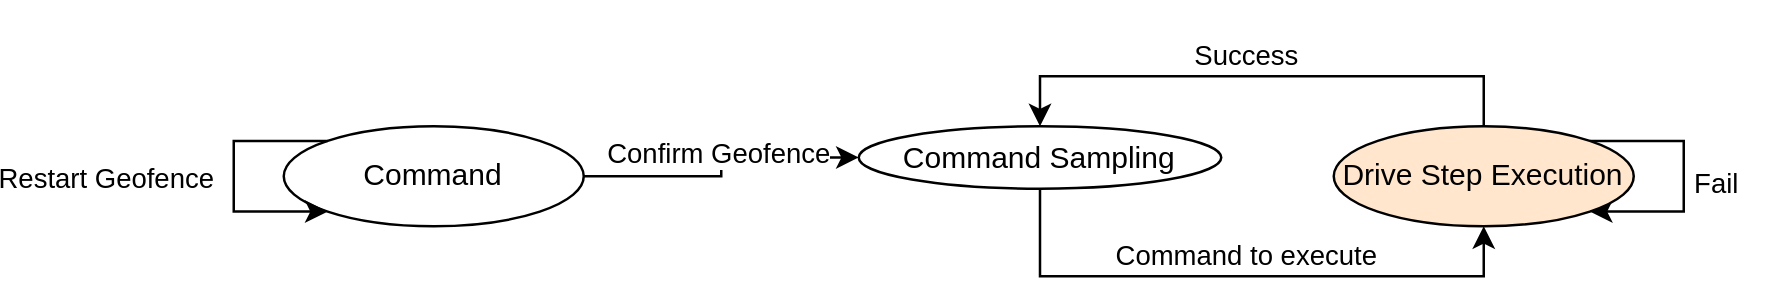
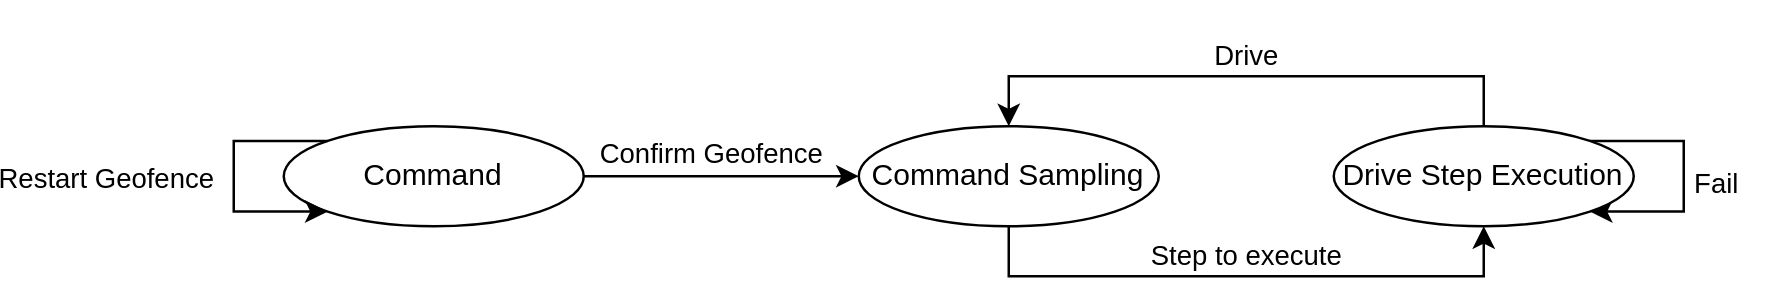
node "Success": label "Success" -> "Drive"
node "Command Sampling": size 363x63 -> 300x100
node "Drive Step Execution": fillcolor #ffe6cc -> #ffffff
node "Command to execute": label "Command to execute" -> "Step to execute"
